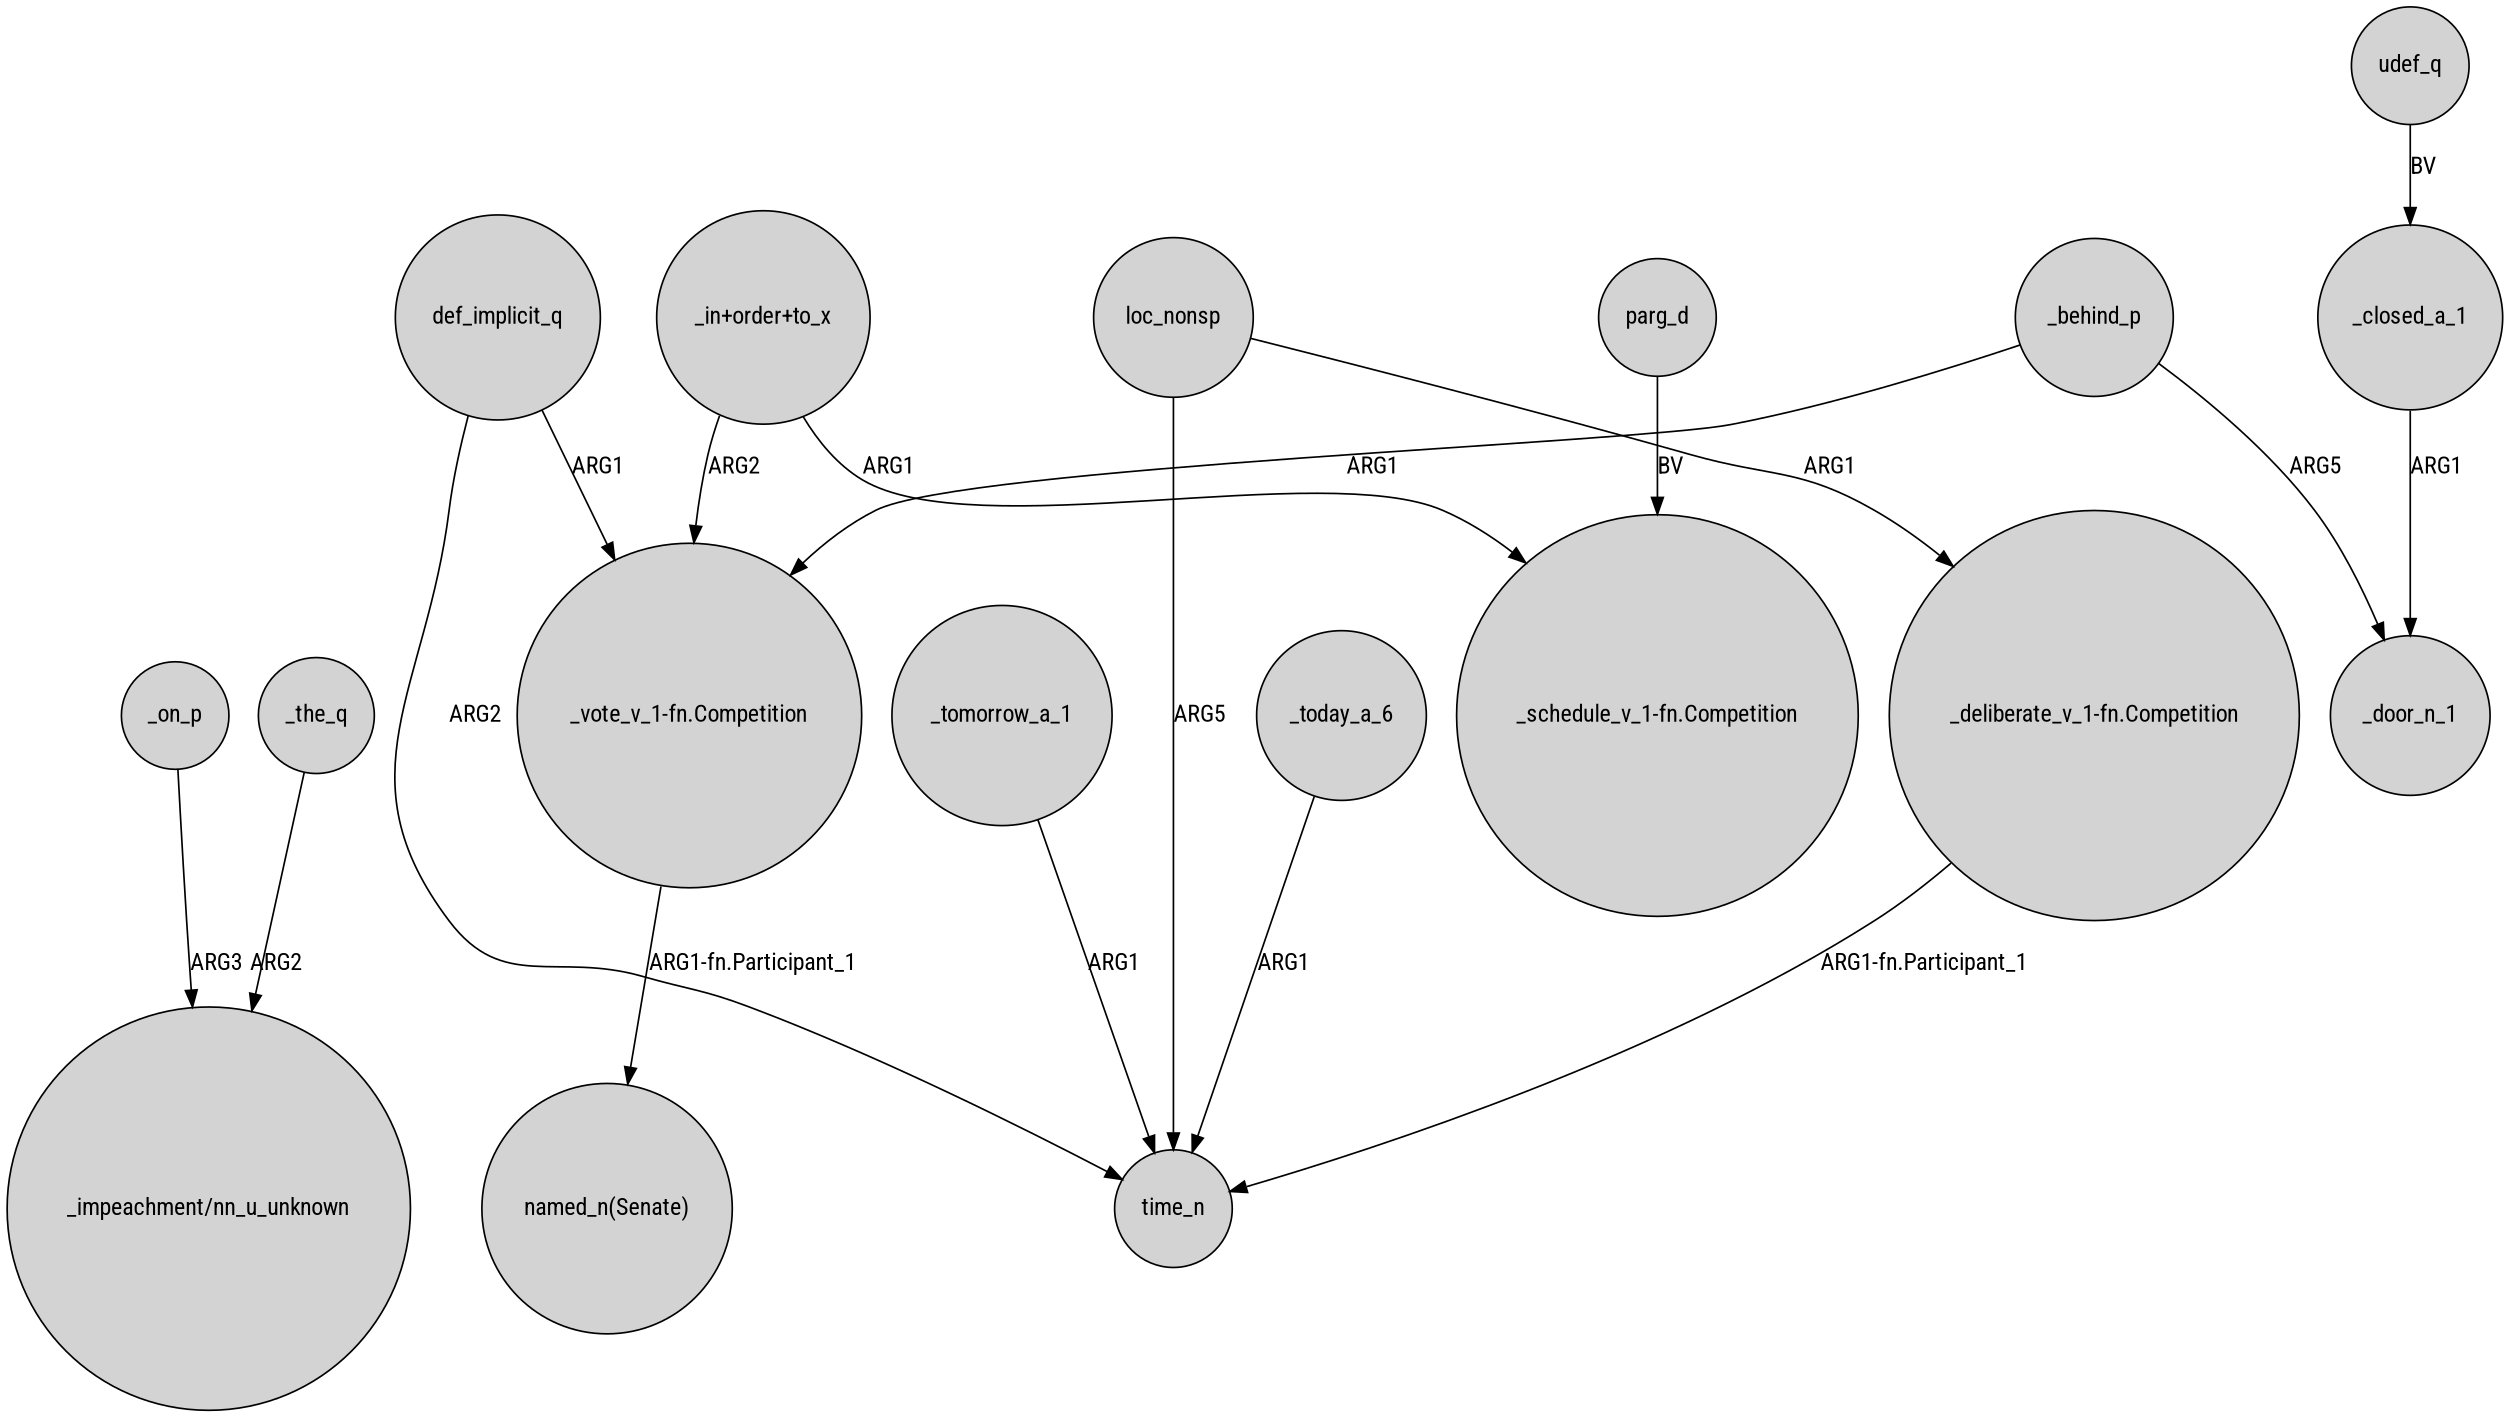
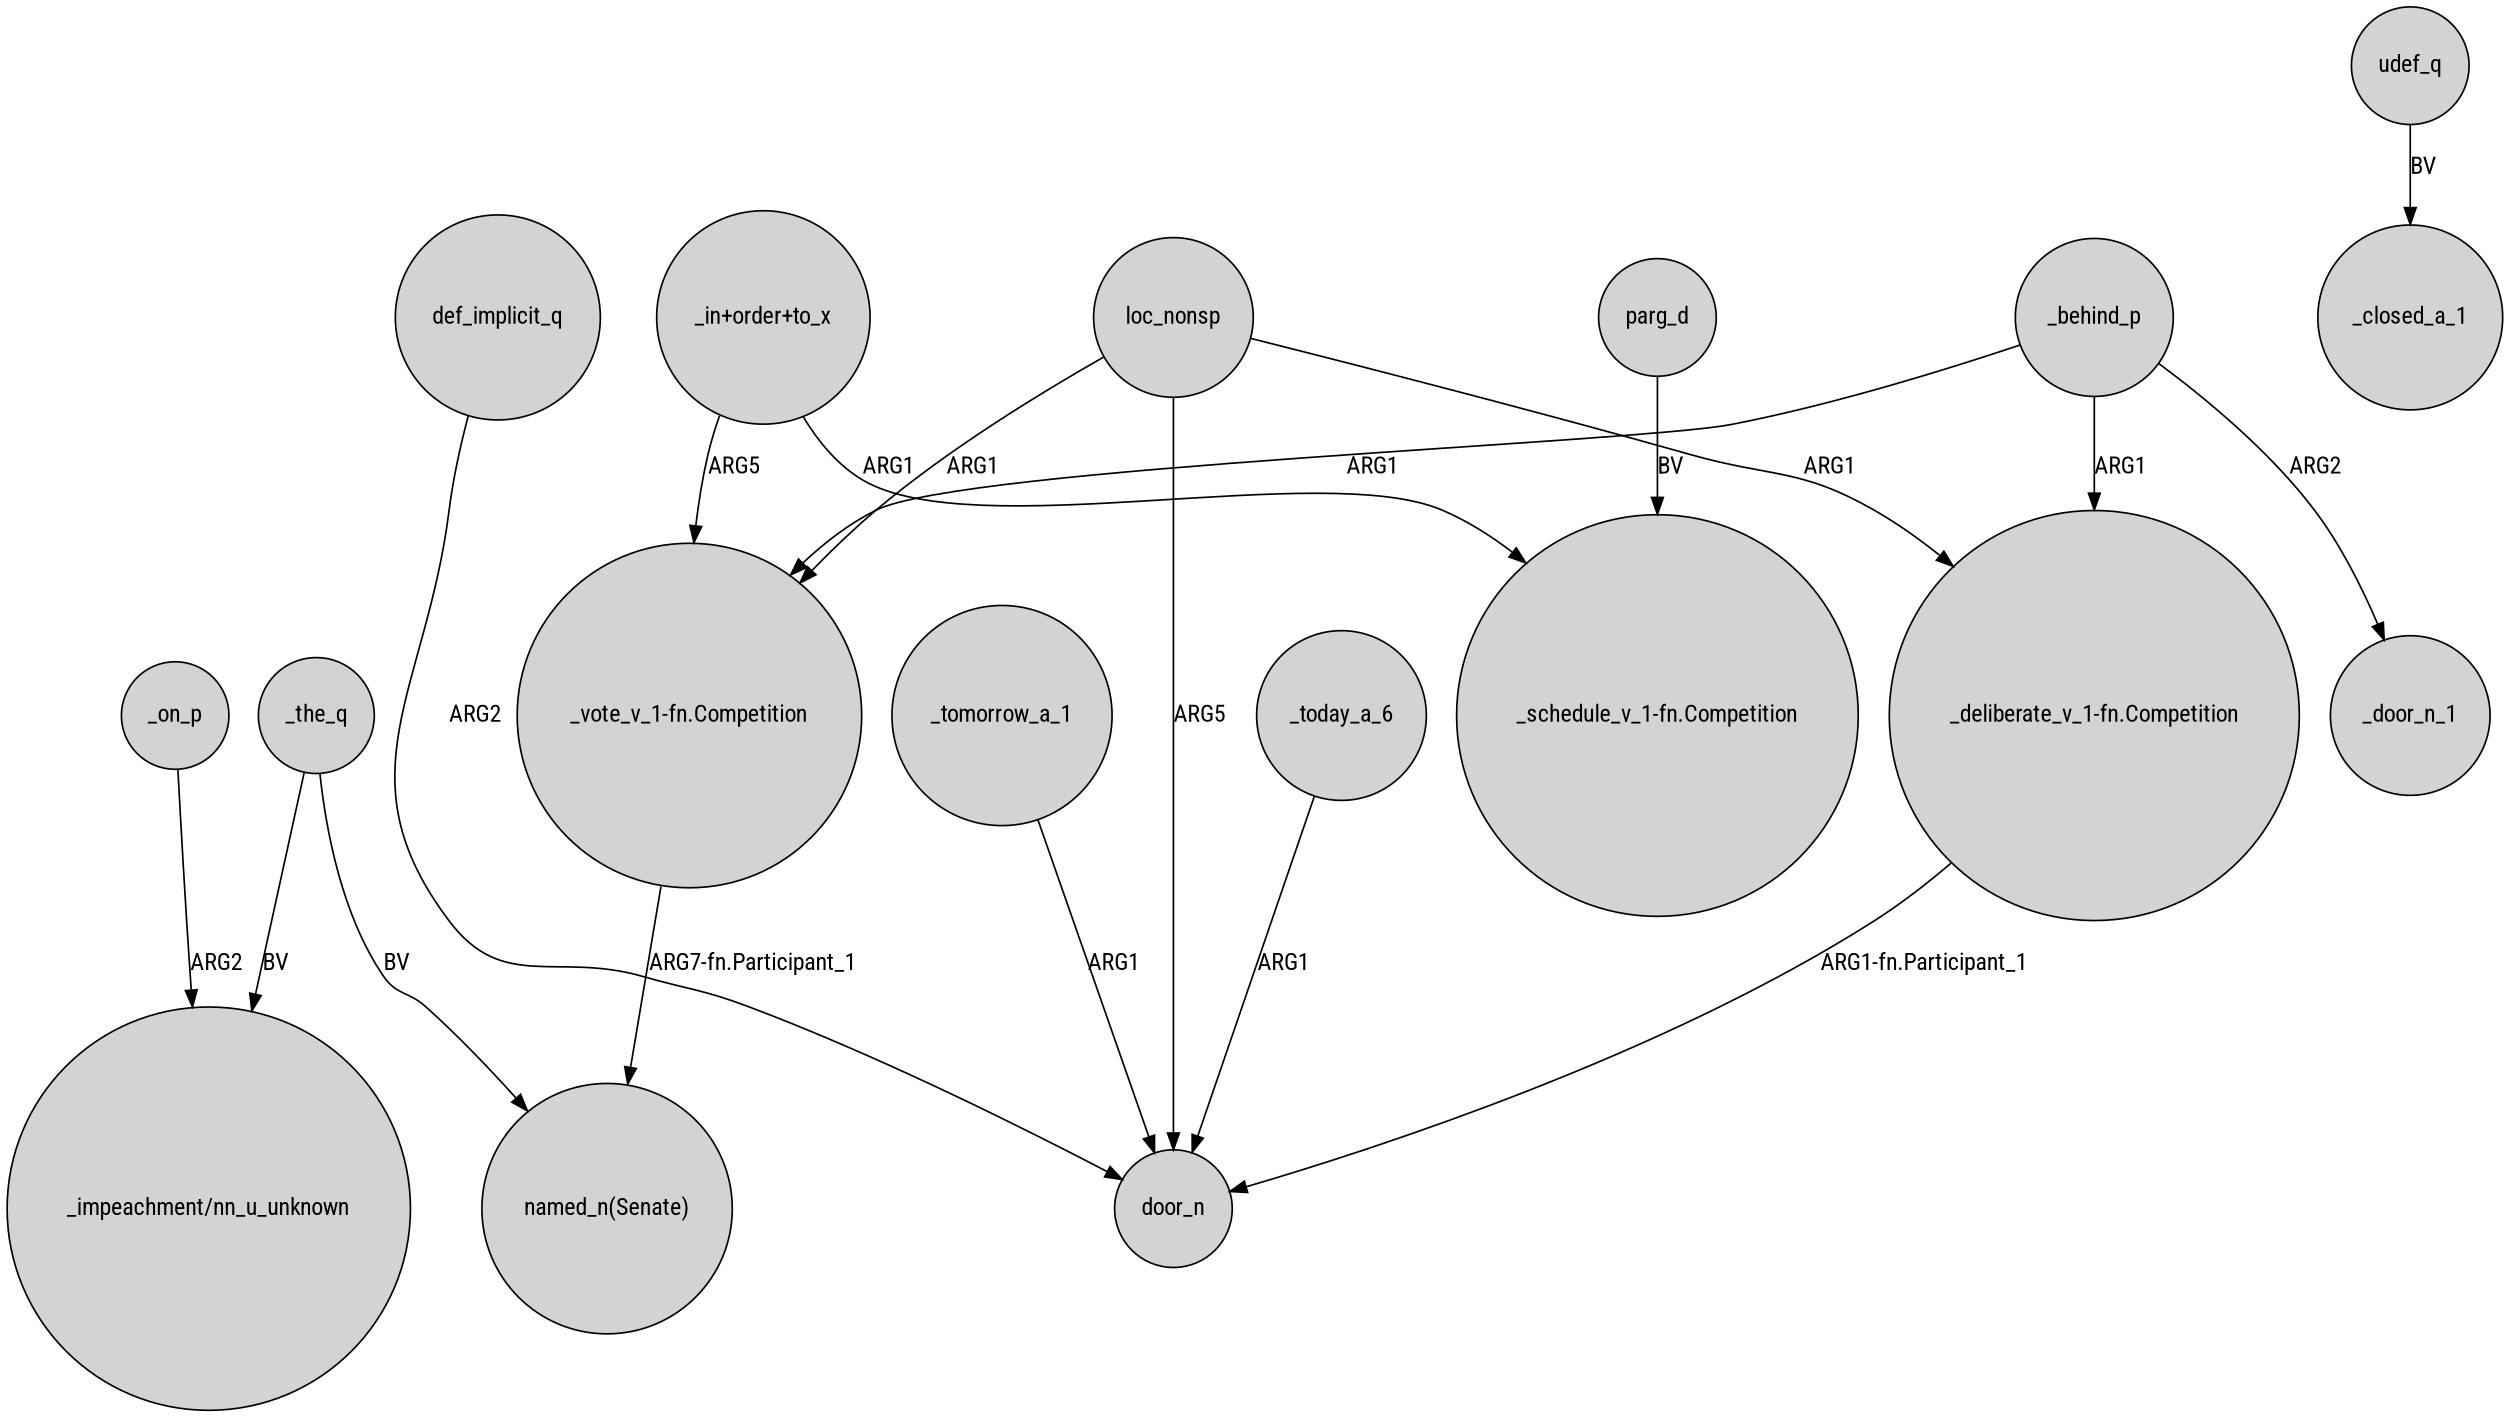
edge "_behind_p" -> "_deliberate_v_1-fn.Competition": added, label "ARG1"
edge "_in+order+to_x" -> "_vote_v_1-fn.Competition": label "ARG2" -> "ARG5"
edge "_behind_p" -> "_door_n_1": label "ARG5" -> "ARG2"
edge "def_implicit_q" -> "_vote_v_1-fn.Competition": now "loc_nonsp" -> "_vote_v_1-fn.Competition"
edge "_closed_a_1" -> "_door_n_1": removed, label "ARG1"
edge "_the_q" -> "named_n(Senate)": added, label "BV"
edge "_on_p" -> "_impeachment/nn_u_unknown": label "ARG3" -> "ARG2"
edge "_the_q" -> "_impeachment/nn_u_unknown": label "ARG2" -> "BV"
edge "_vote_v_1-fn.Competition" -> "named_n(Senate)": label "ARG1-fn.Participant_1" -> "ARG7-fn.Participant_1"
node "time_n": label "time_n" -> "door_n"
